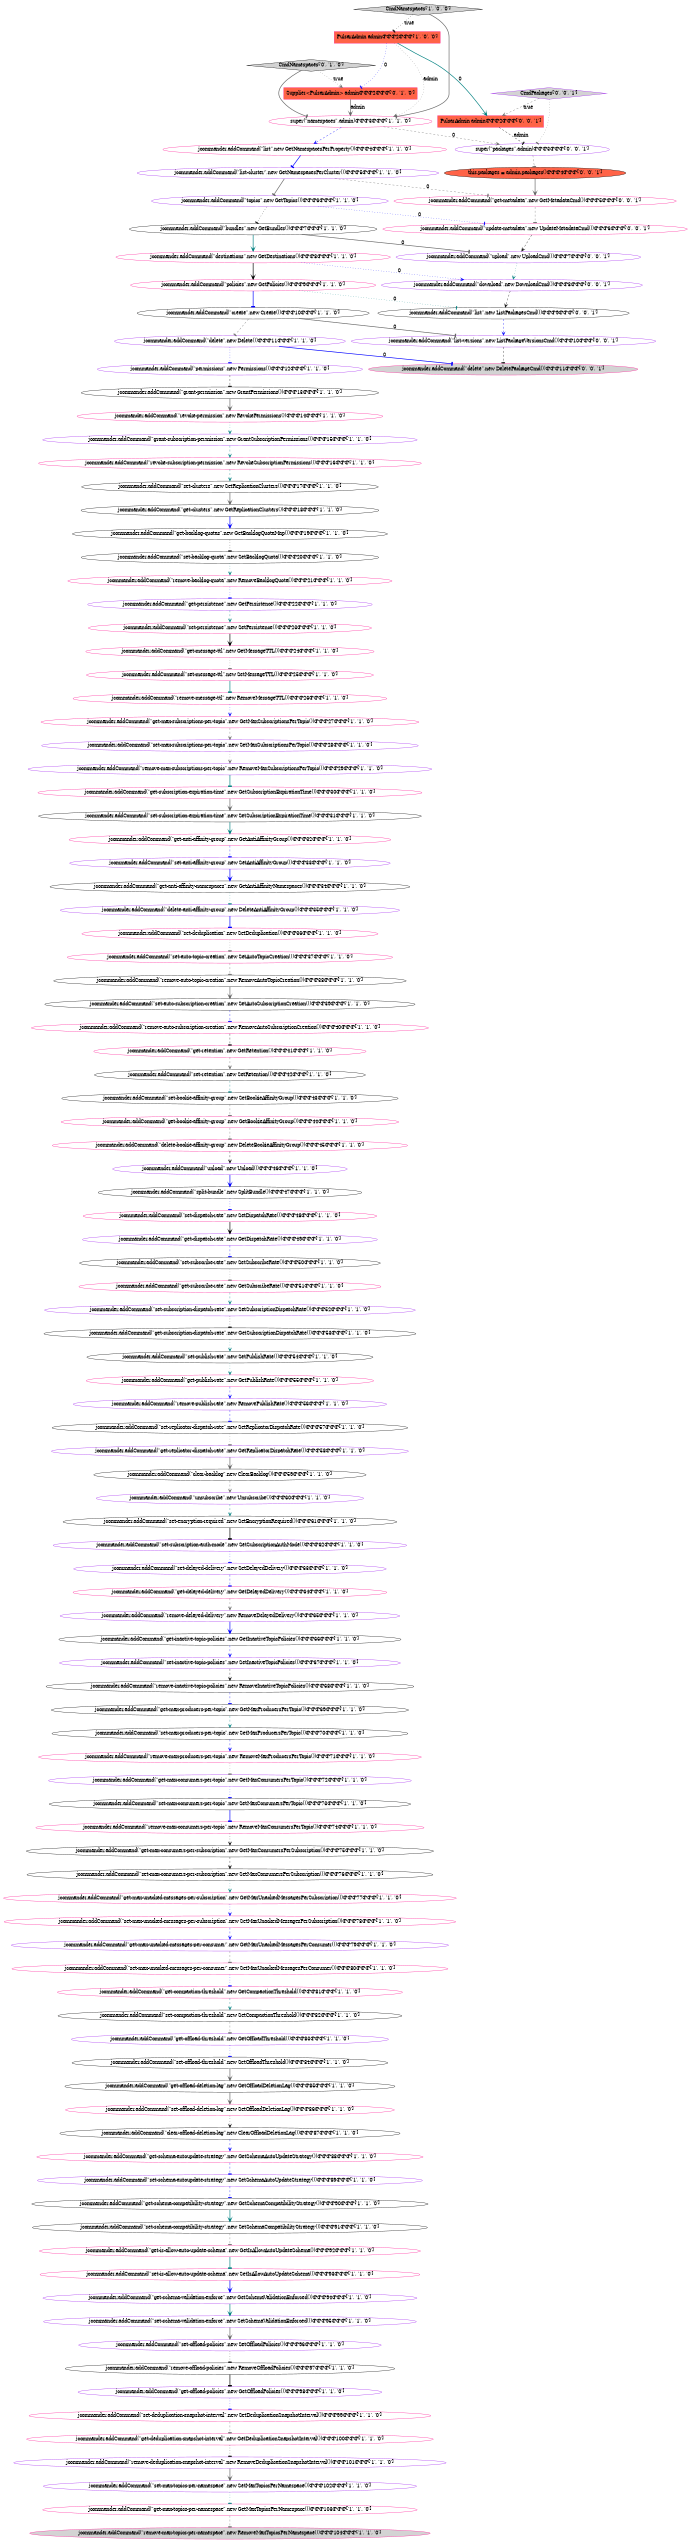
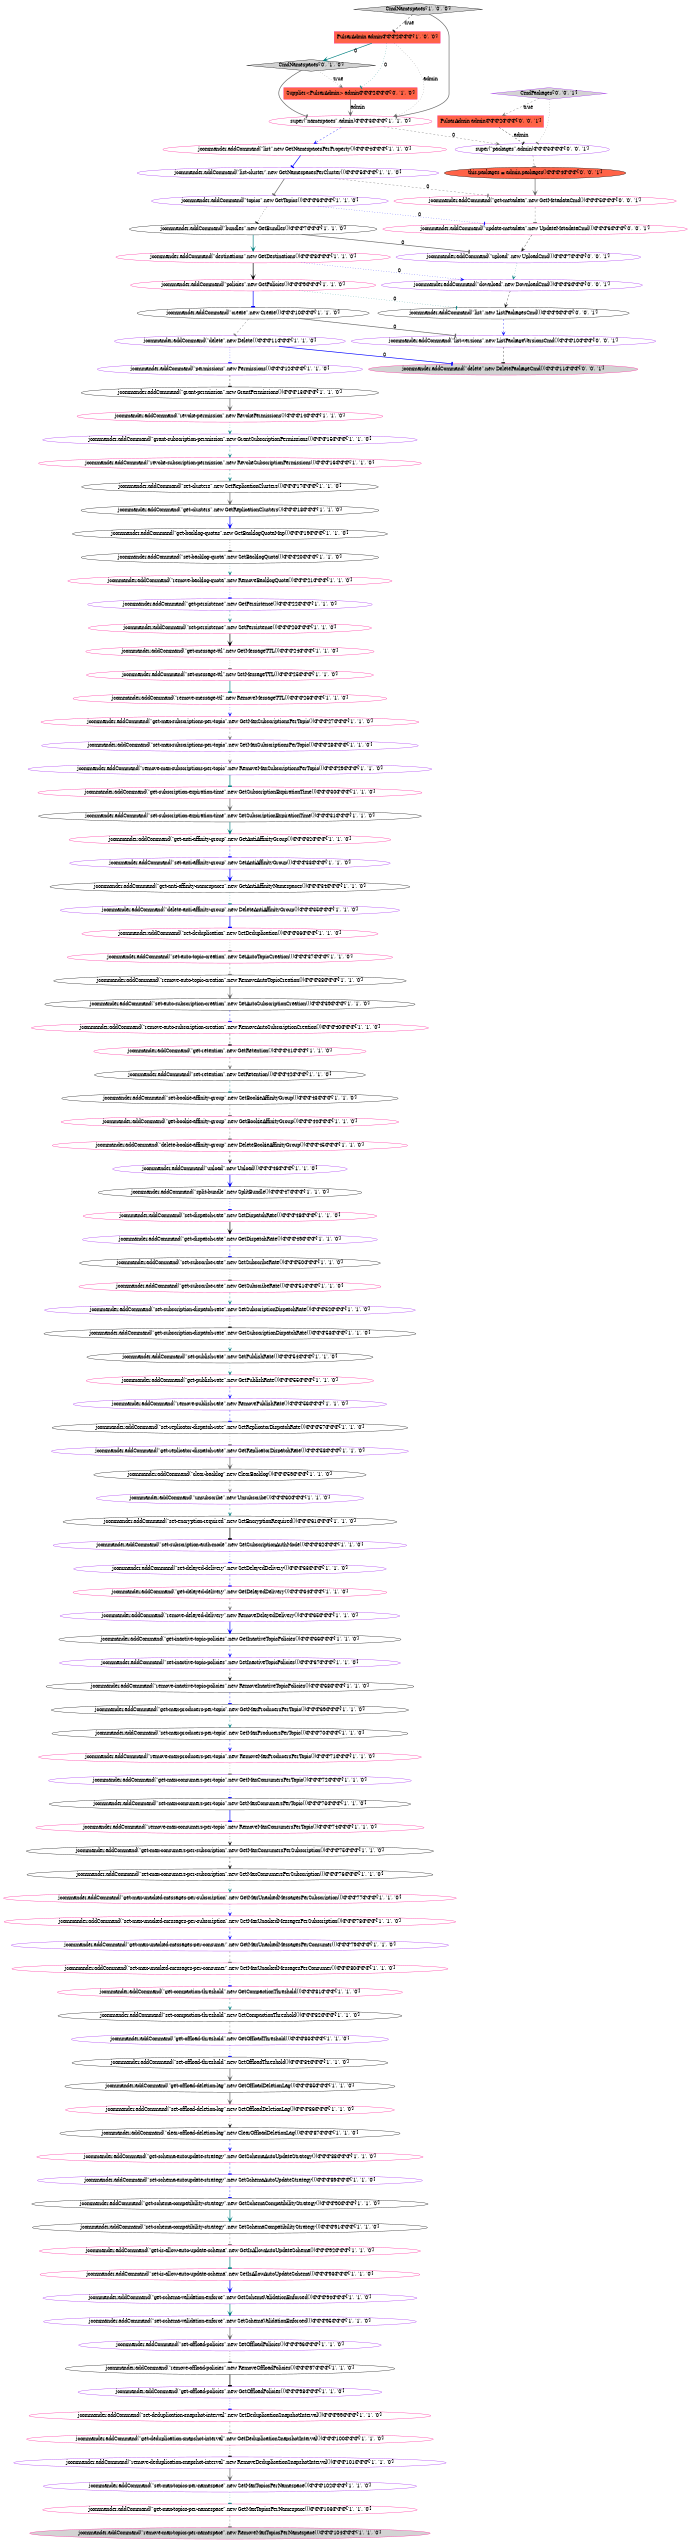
edge "CmdNamespaces['1', '0', '0']" -> "PulsarAdmin admin@@@2@@@['1', '0', '0']": style dotted -> dashed
edge "PulsarAdmin admin@@@2@@@['1', '0', '0']" -> "Supplier<PulsarAdmin> admin@@@2@@@['0', '1', '0']": color blue -> teal
edge "PulsarAdmin admin@@@2@@@['1', '0', '0']" -> "PulsarAdmin admin@@@2@@@['0', '0', '1']": now "PulsarAdmin admin@@@2@@@['1', '0', '0']" -> "CmdNamespaces['0', '1', '0']"
